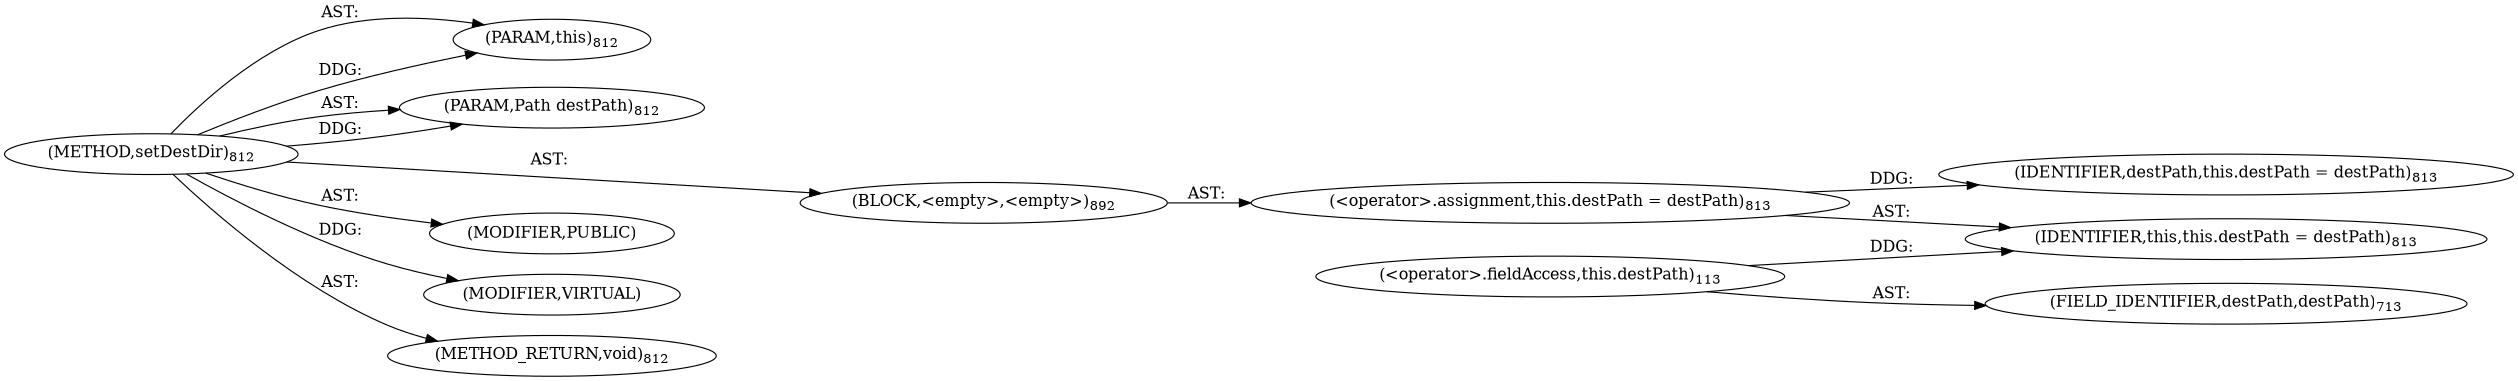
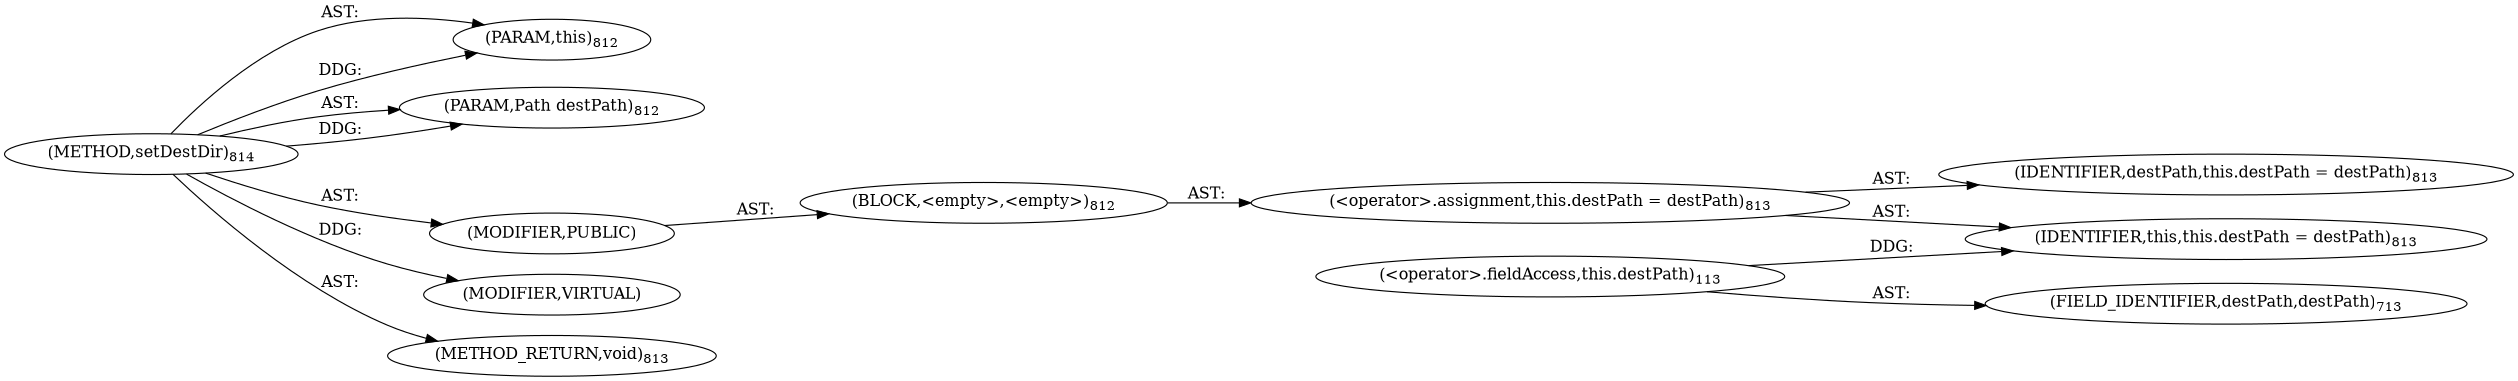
node "(METHOD,setDestDir)": text "812" -> "814"
edge "(METHOD,setDestDir)" -> "(BLOCK,<empty>,<empty>)": now "(MODIFIER,PUBLIC)" -> "(BLOCK,<empty>,<empty>)"
edge "(<operator>.assignment,this.destPath = destPath)" -> "(IDENTIFIER,destPath,this.destPath = destPath)": label "DDG: " -> "AST: "
node "(BLOCK,<empty>,<empty>)": text "892" -> "812"
node "(METHOD_RETURN,void)": text "812" -> "813"
